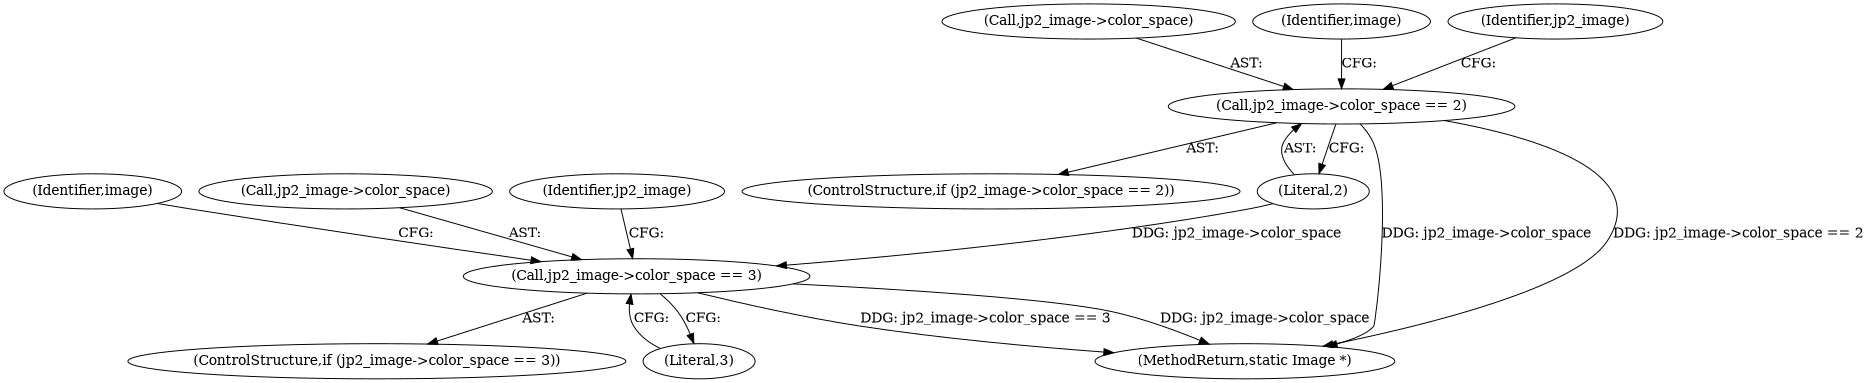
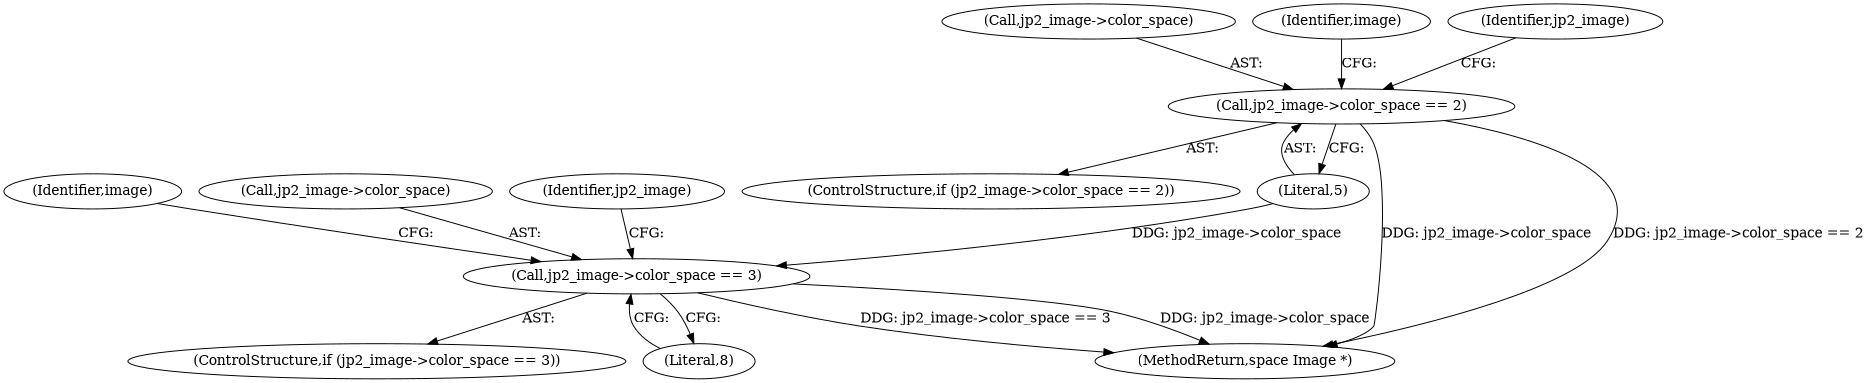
node "(Literal,2)": label "(Literal,2)" -> "(Literal,5)"
node "(Literal,3)": label "(Literal,3)" -> "(Literal,8)"
node "(MethodReturn,static Image *)": label "(MethodReturn,static Image *)" -> "(MethodReturn,space Image *)"
